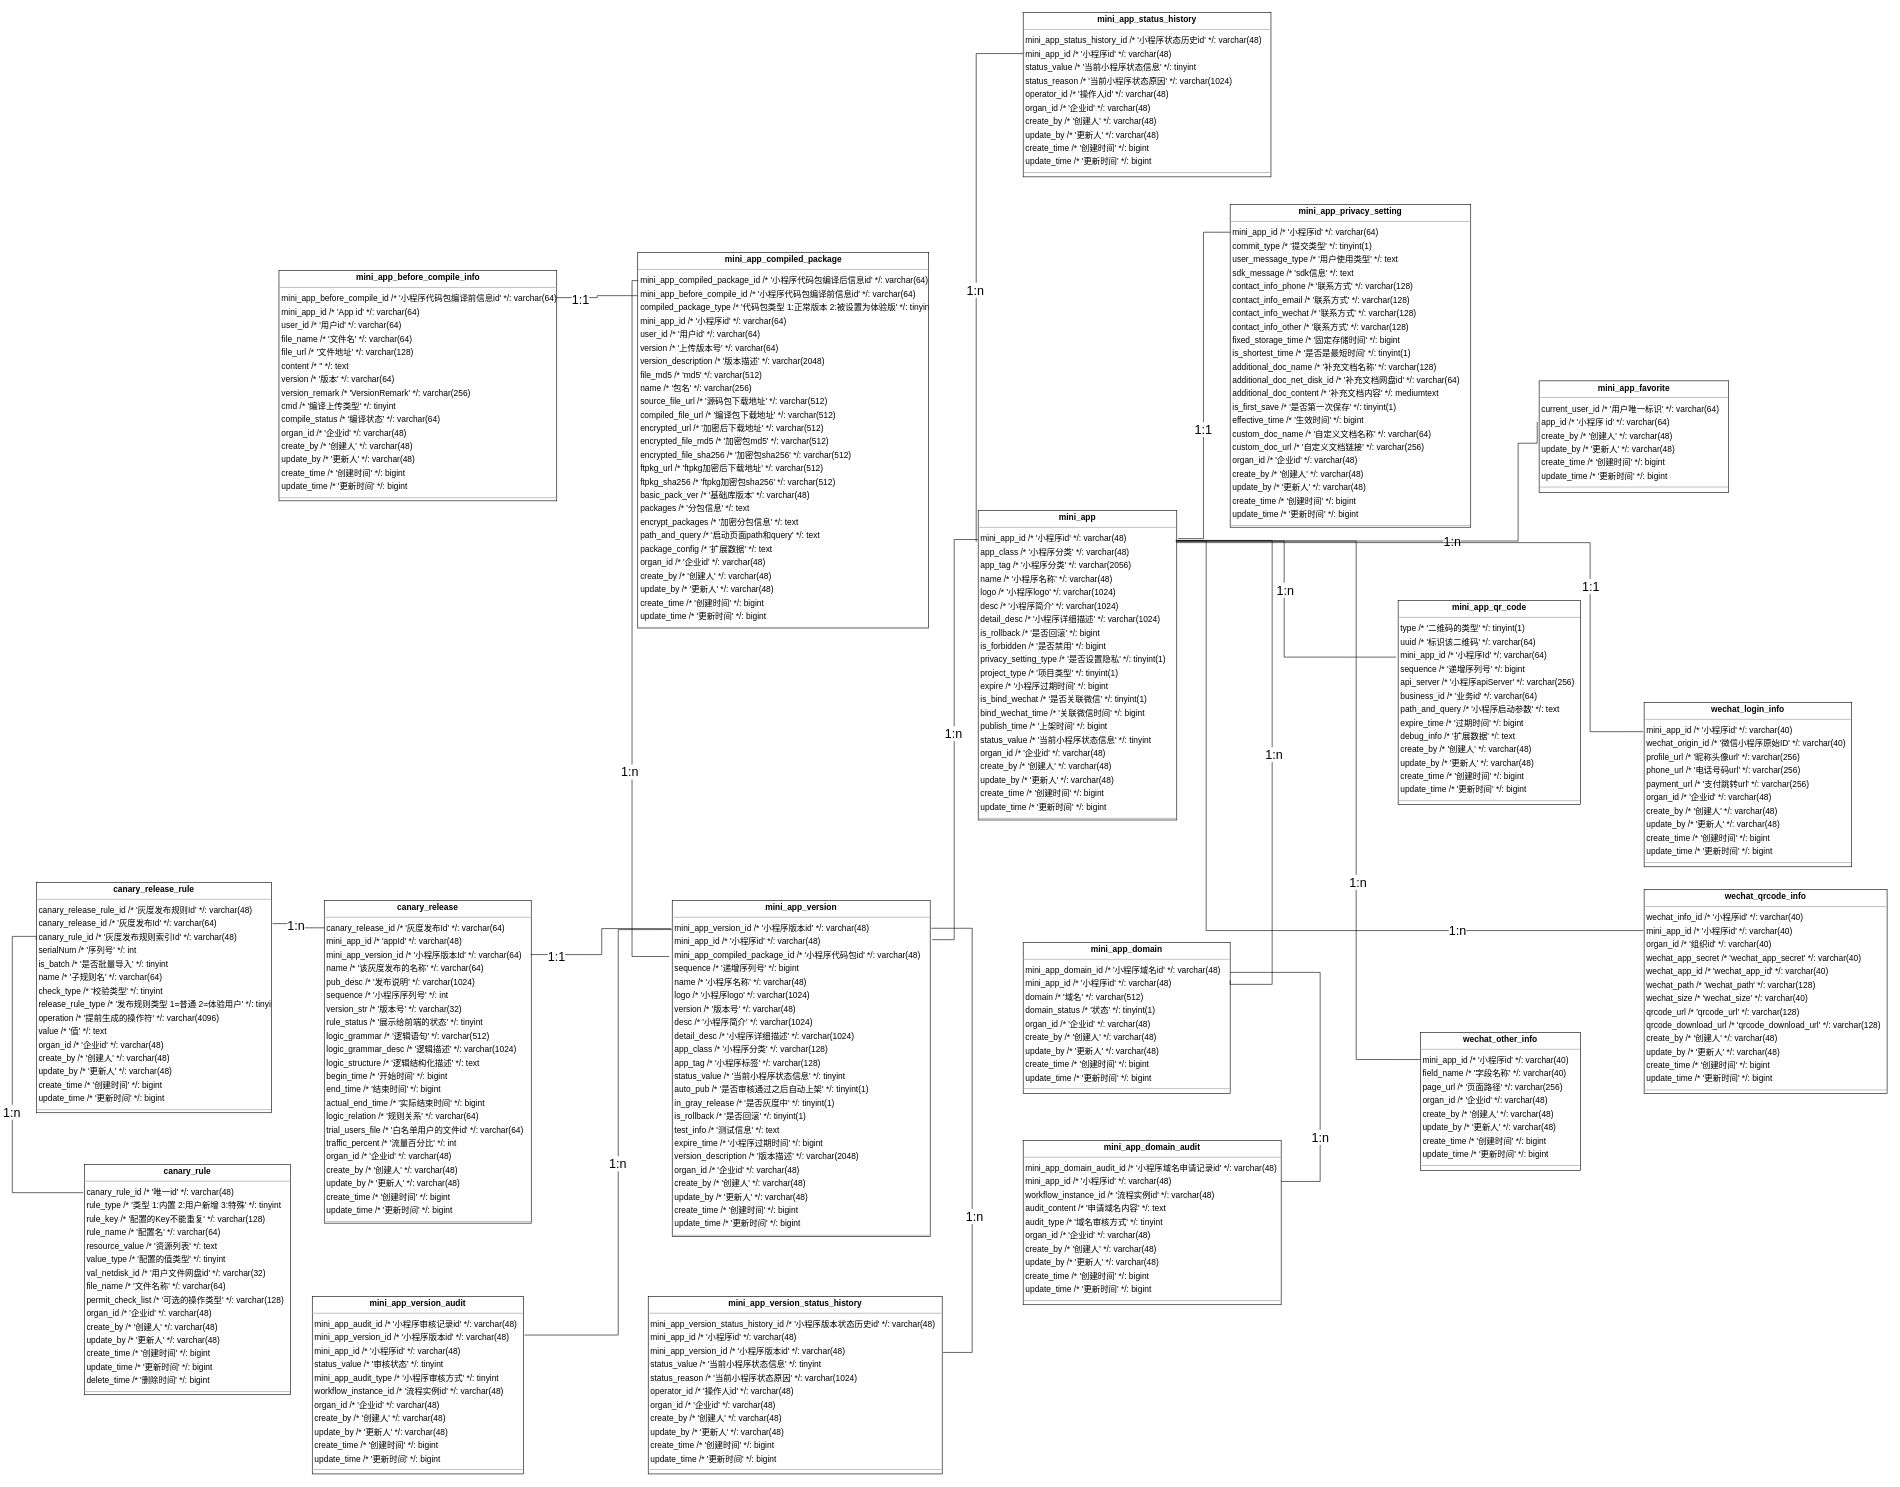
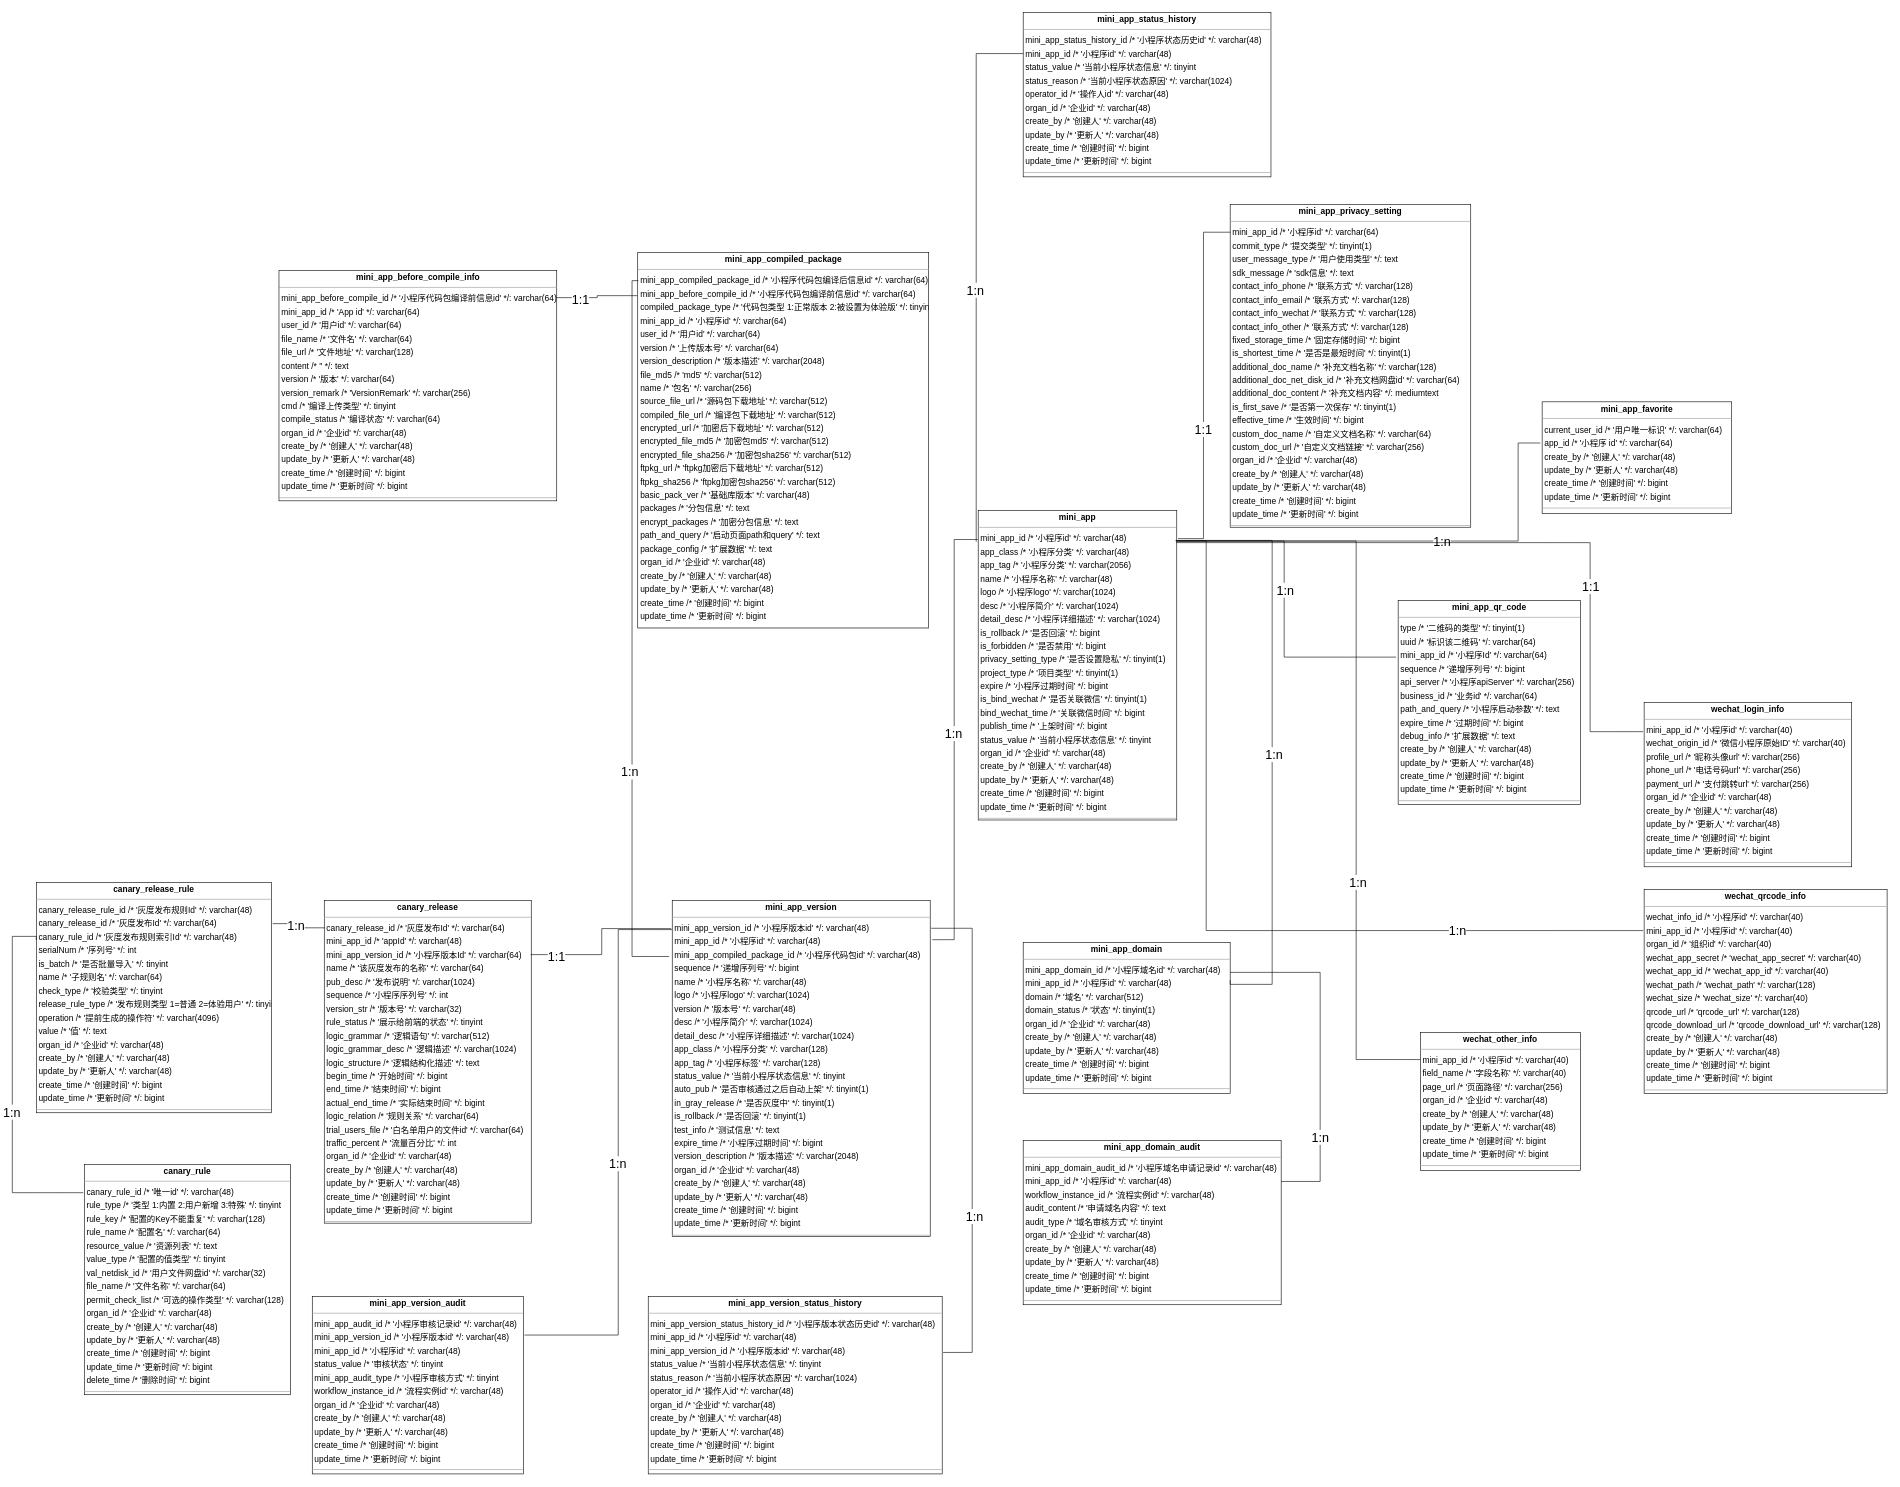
node "mini_app_favorite current_user_id /* '用户唯一标识' */: varchar(64) app_id /* '小程序 id' */: varchar(64) create_by /* '创建人' */: varchar(48) update_by /* '更新人' */: varchar(48) create_time /* '创建时间' */: bigint update_time /* '更新时间' */: bigint idd /* '自增id' */: bigint": moved (1634, 437) -> (1637, 458)
